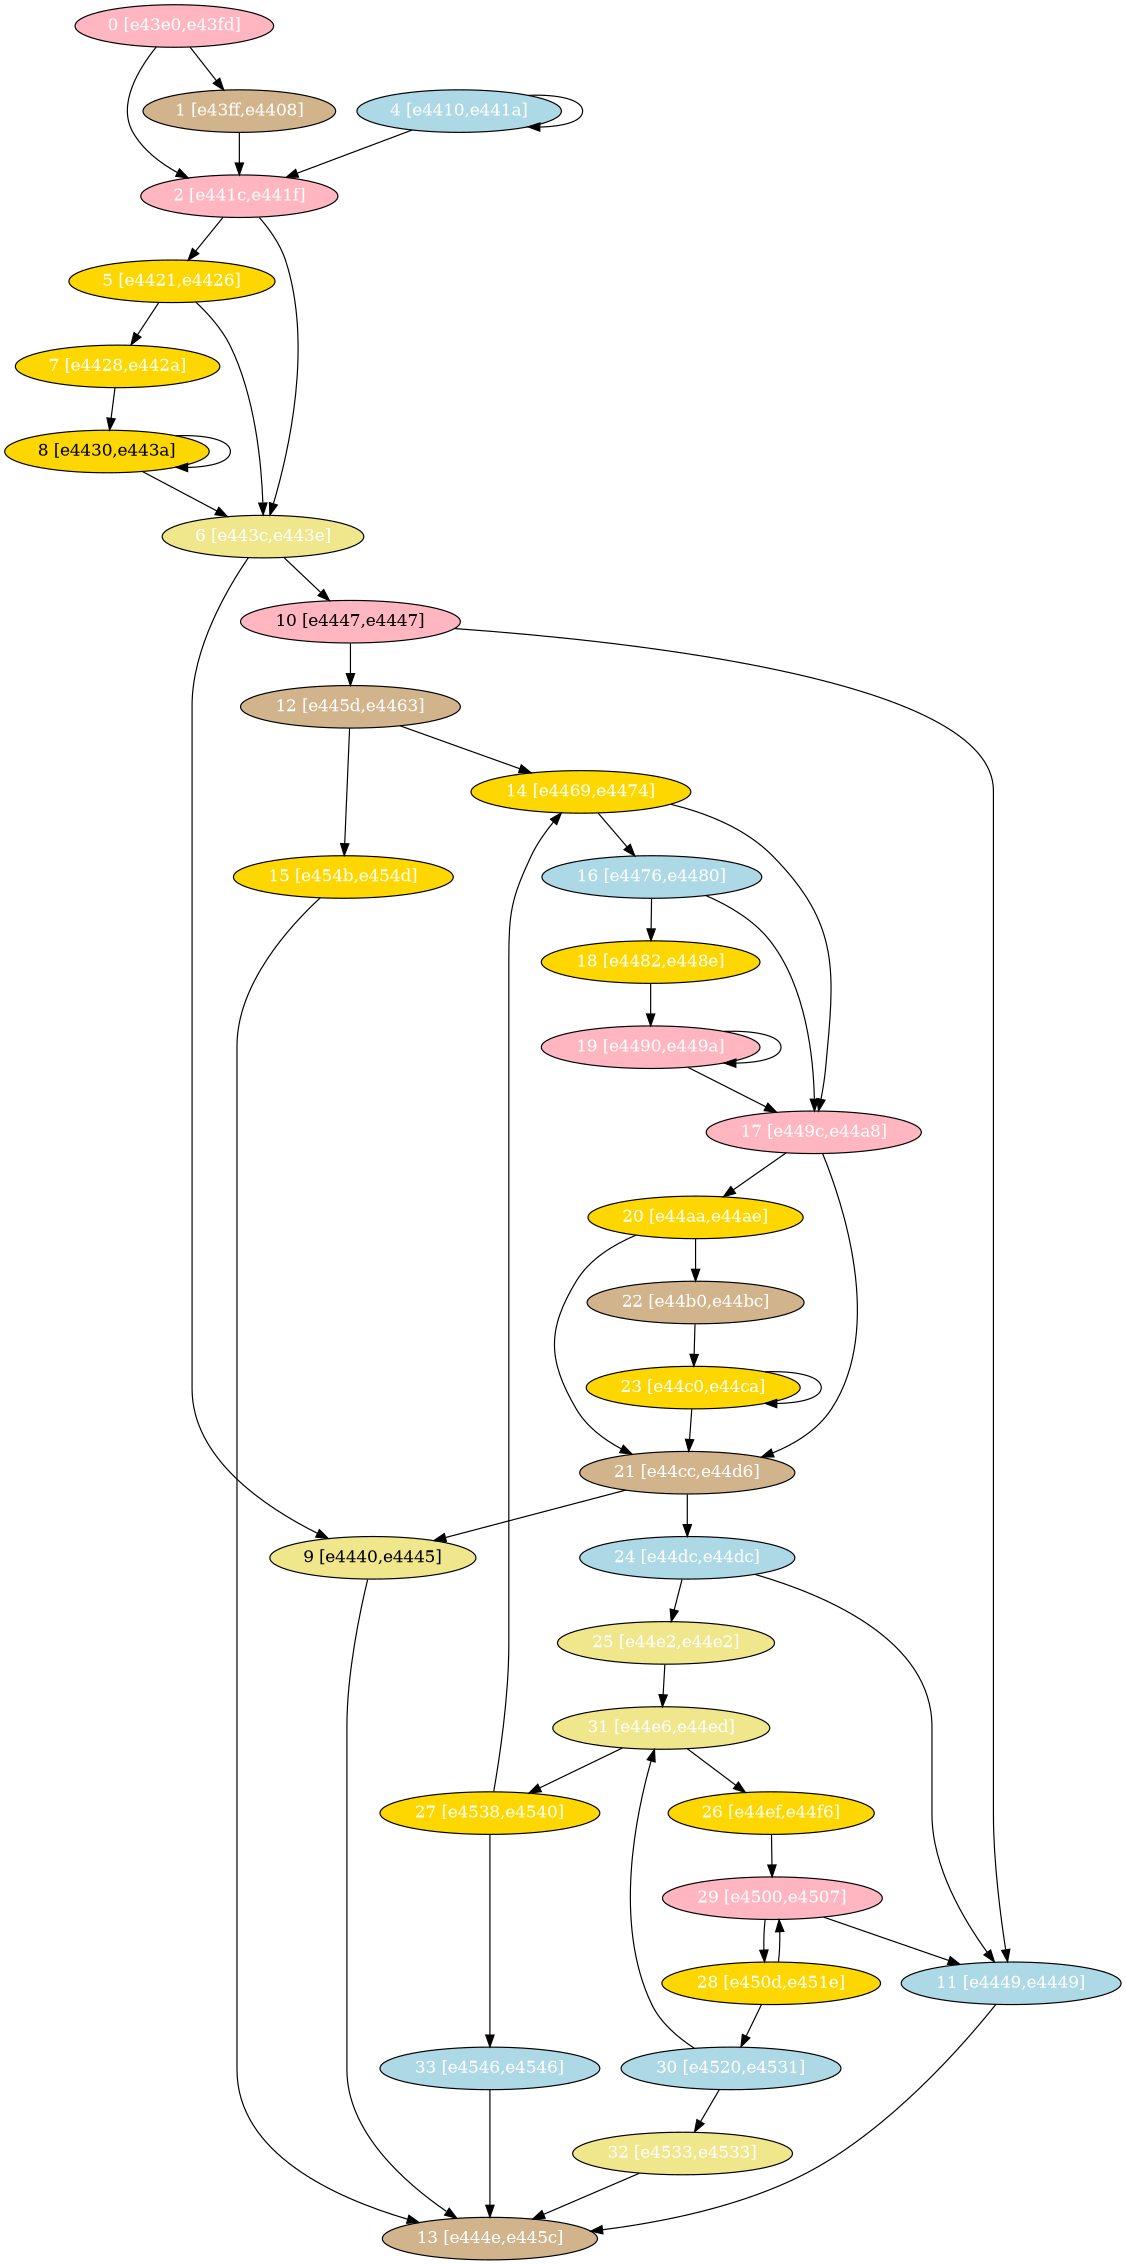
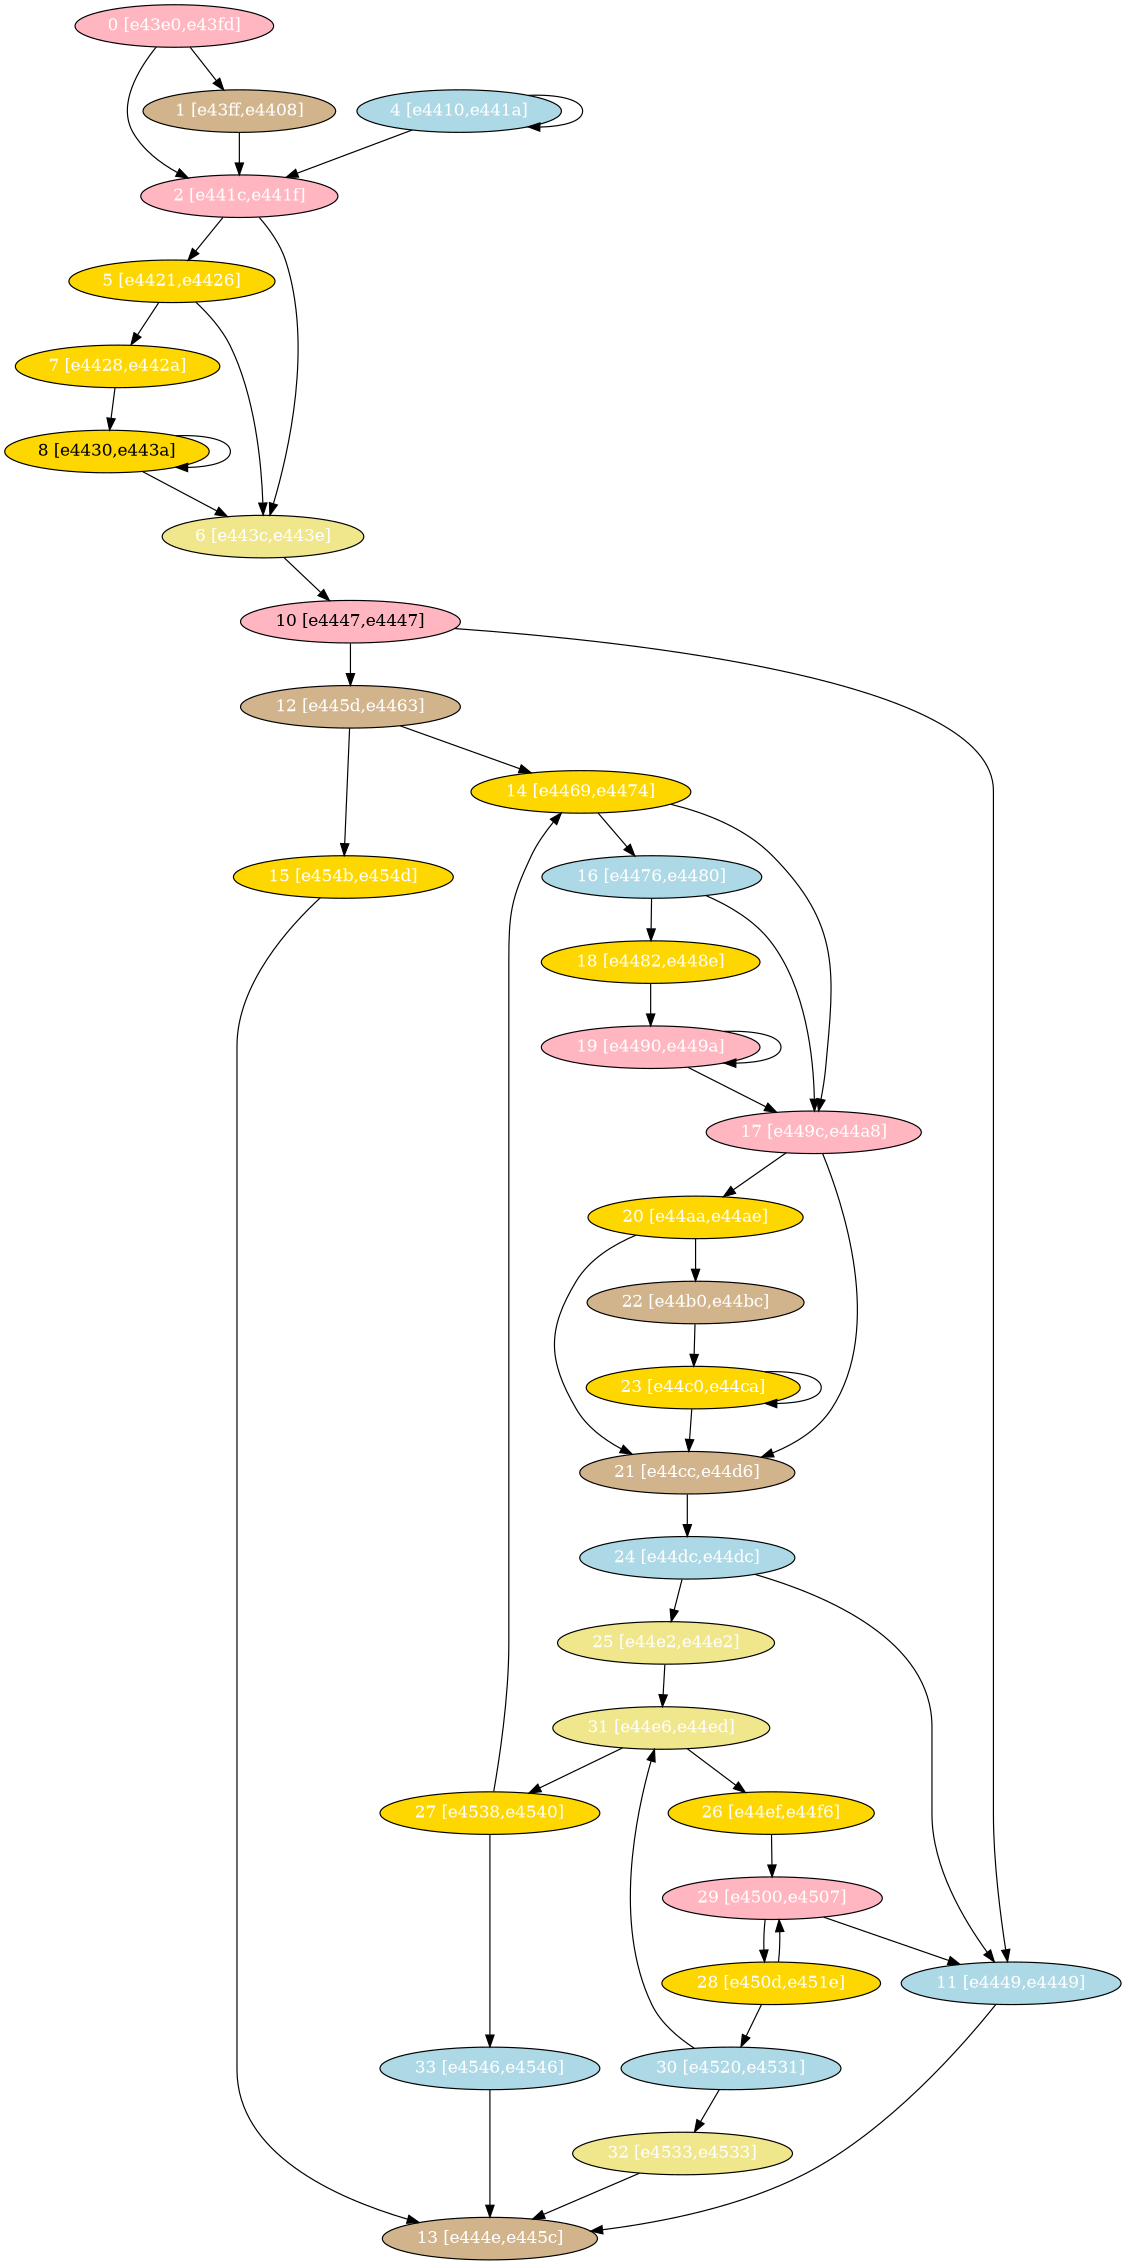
node "9 [e4440,e4445]": removed
